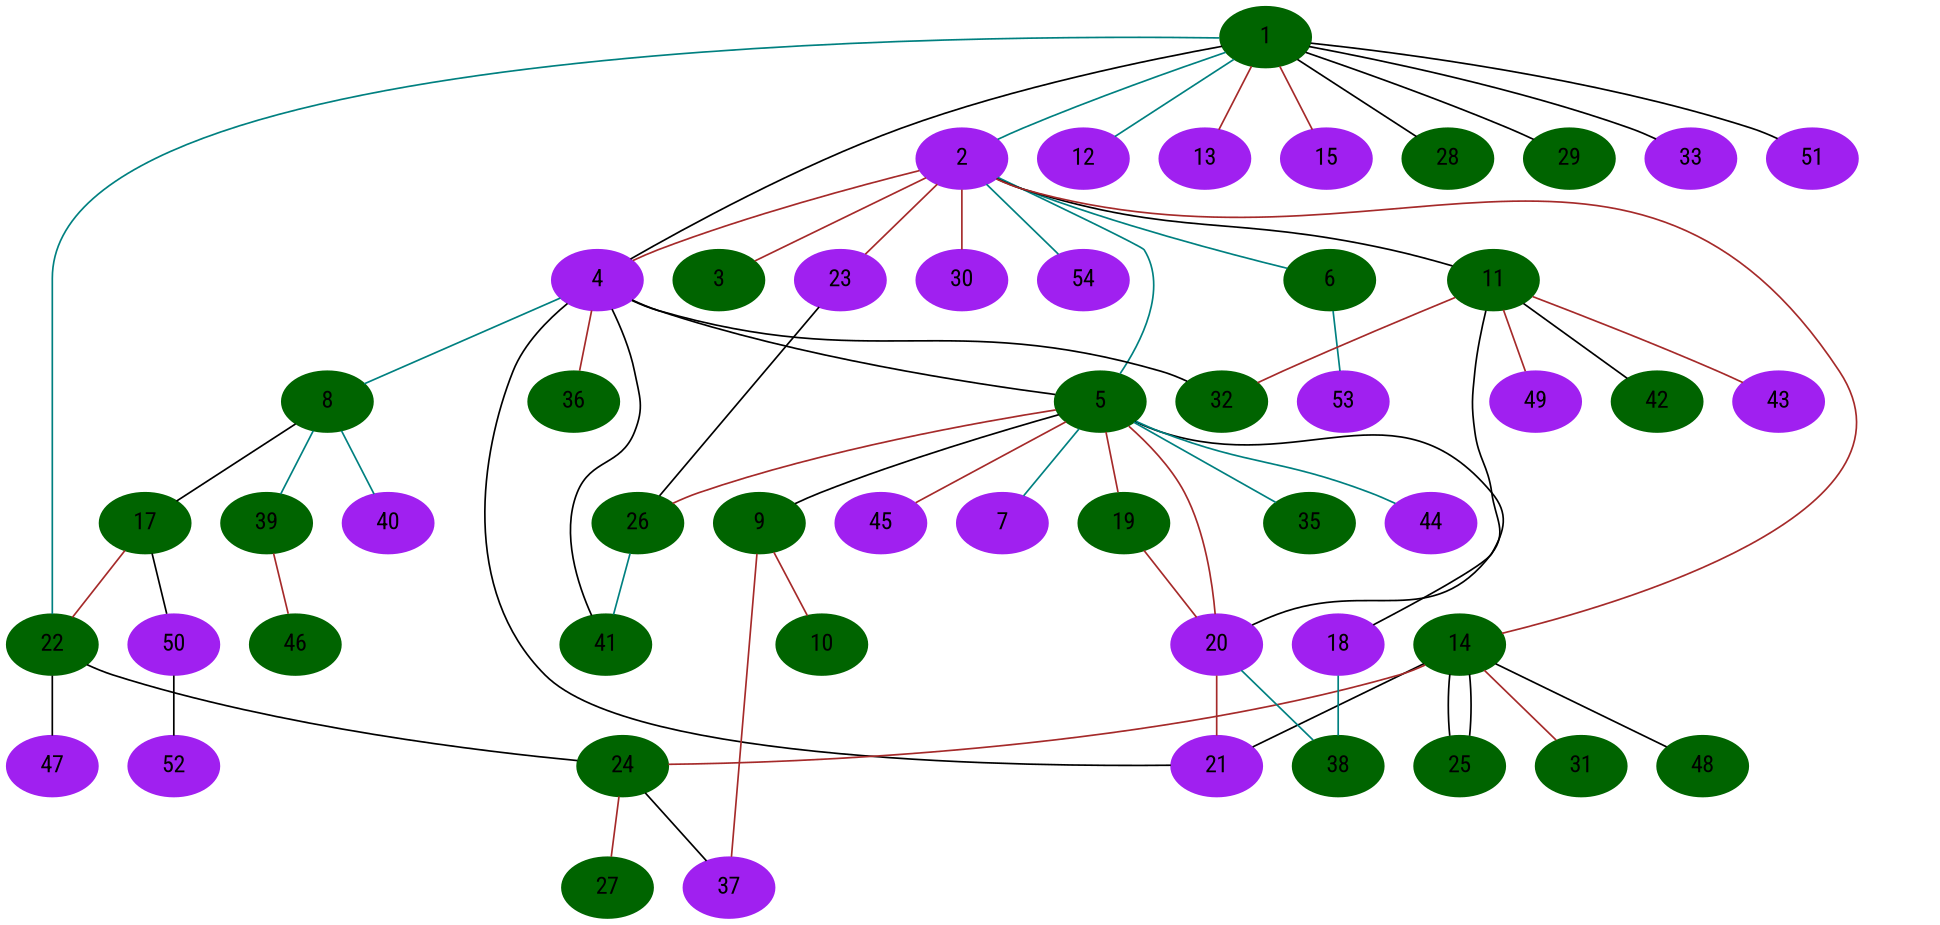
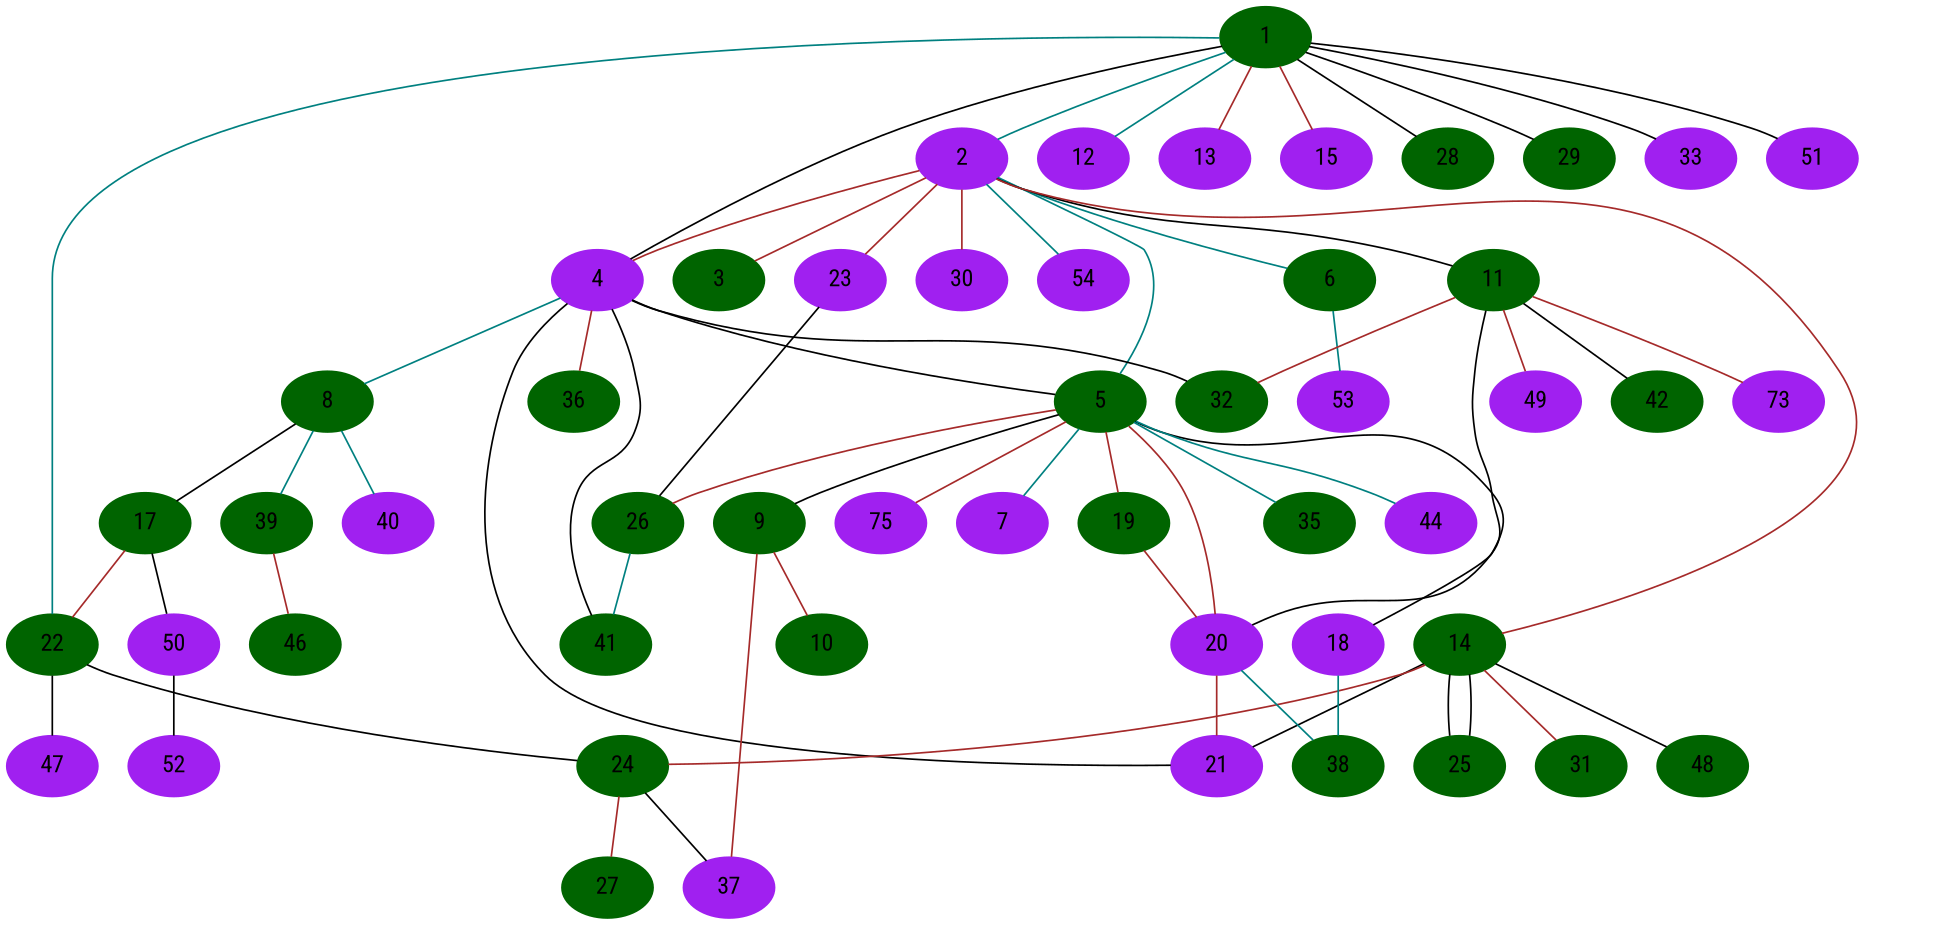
node "43": label "43" -> "73"
node "45": label "45" -> "75"
